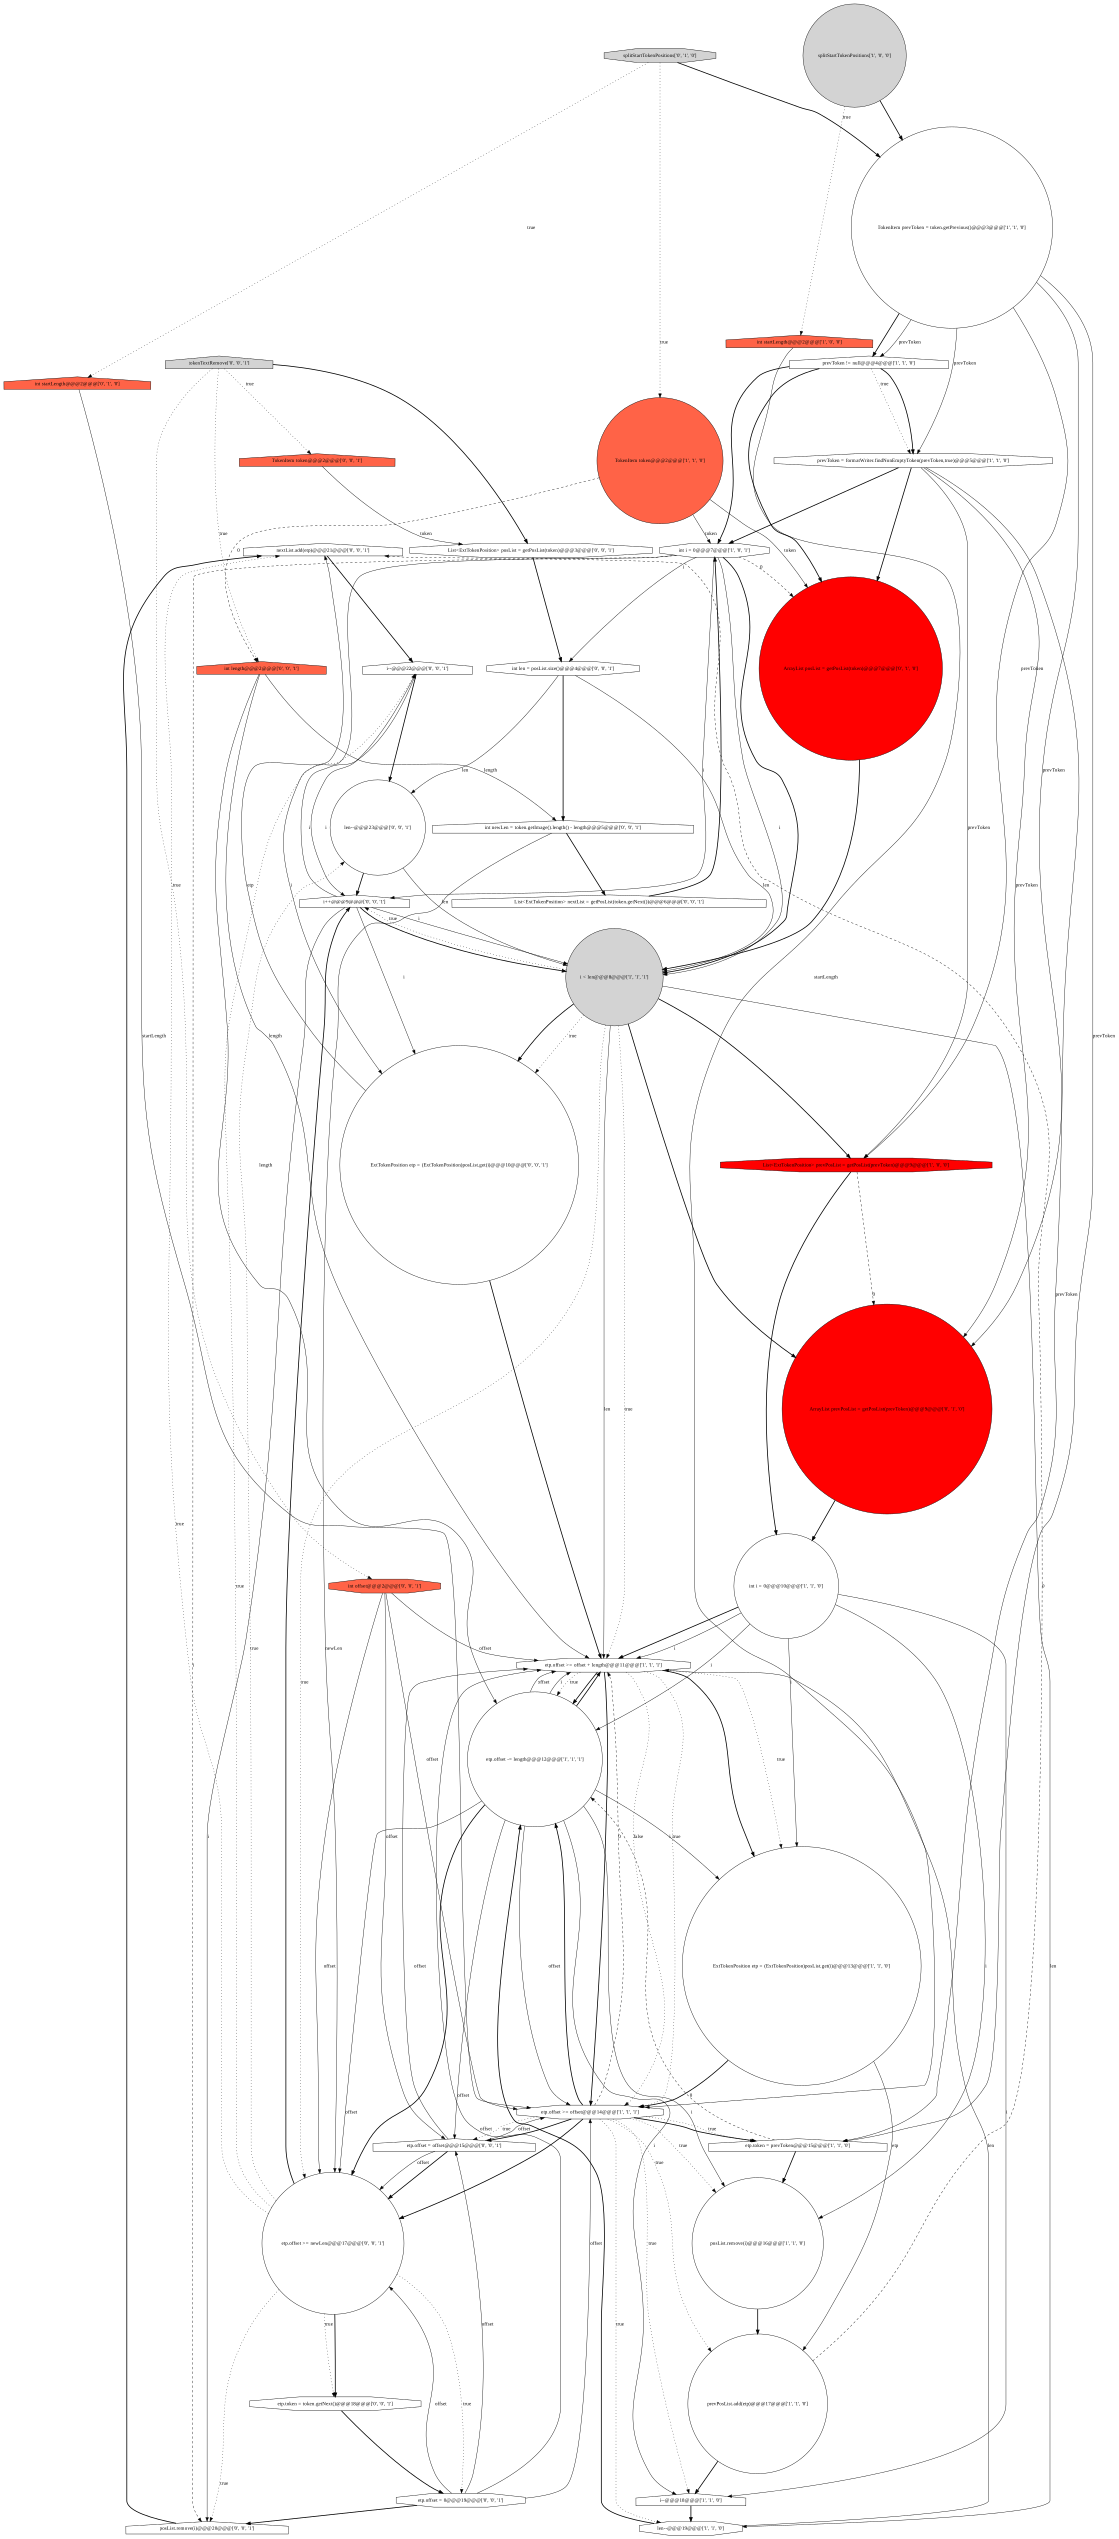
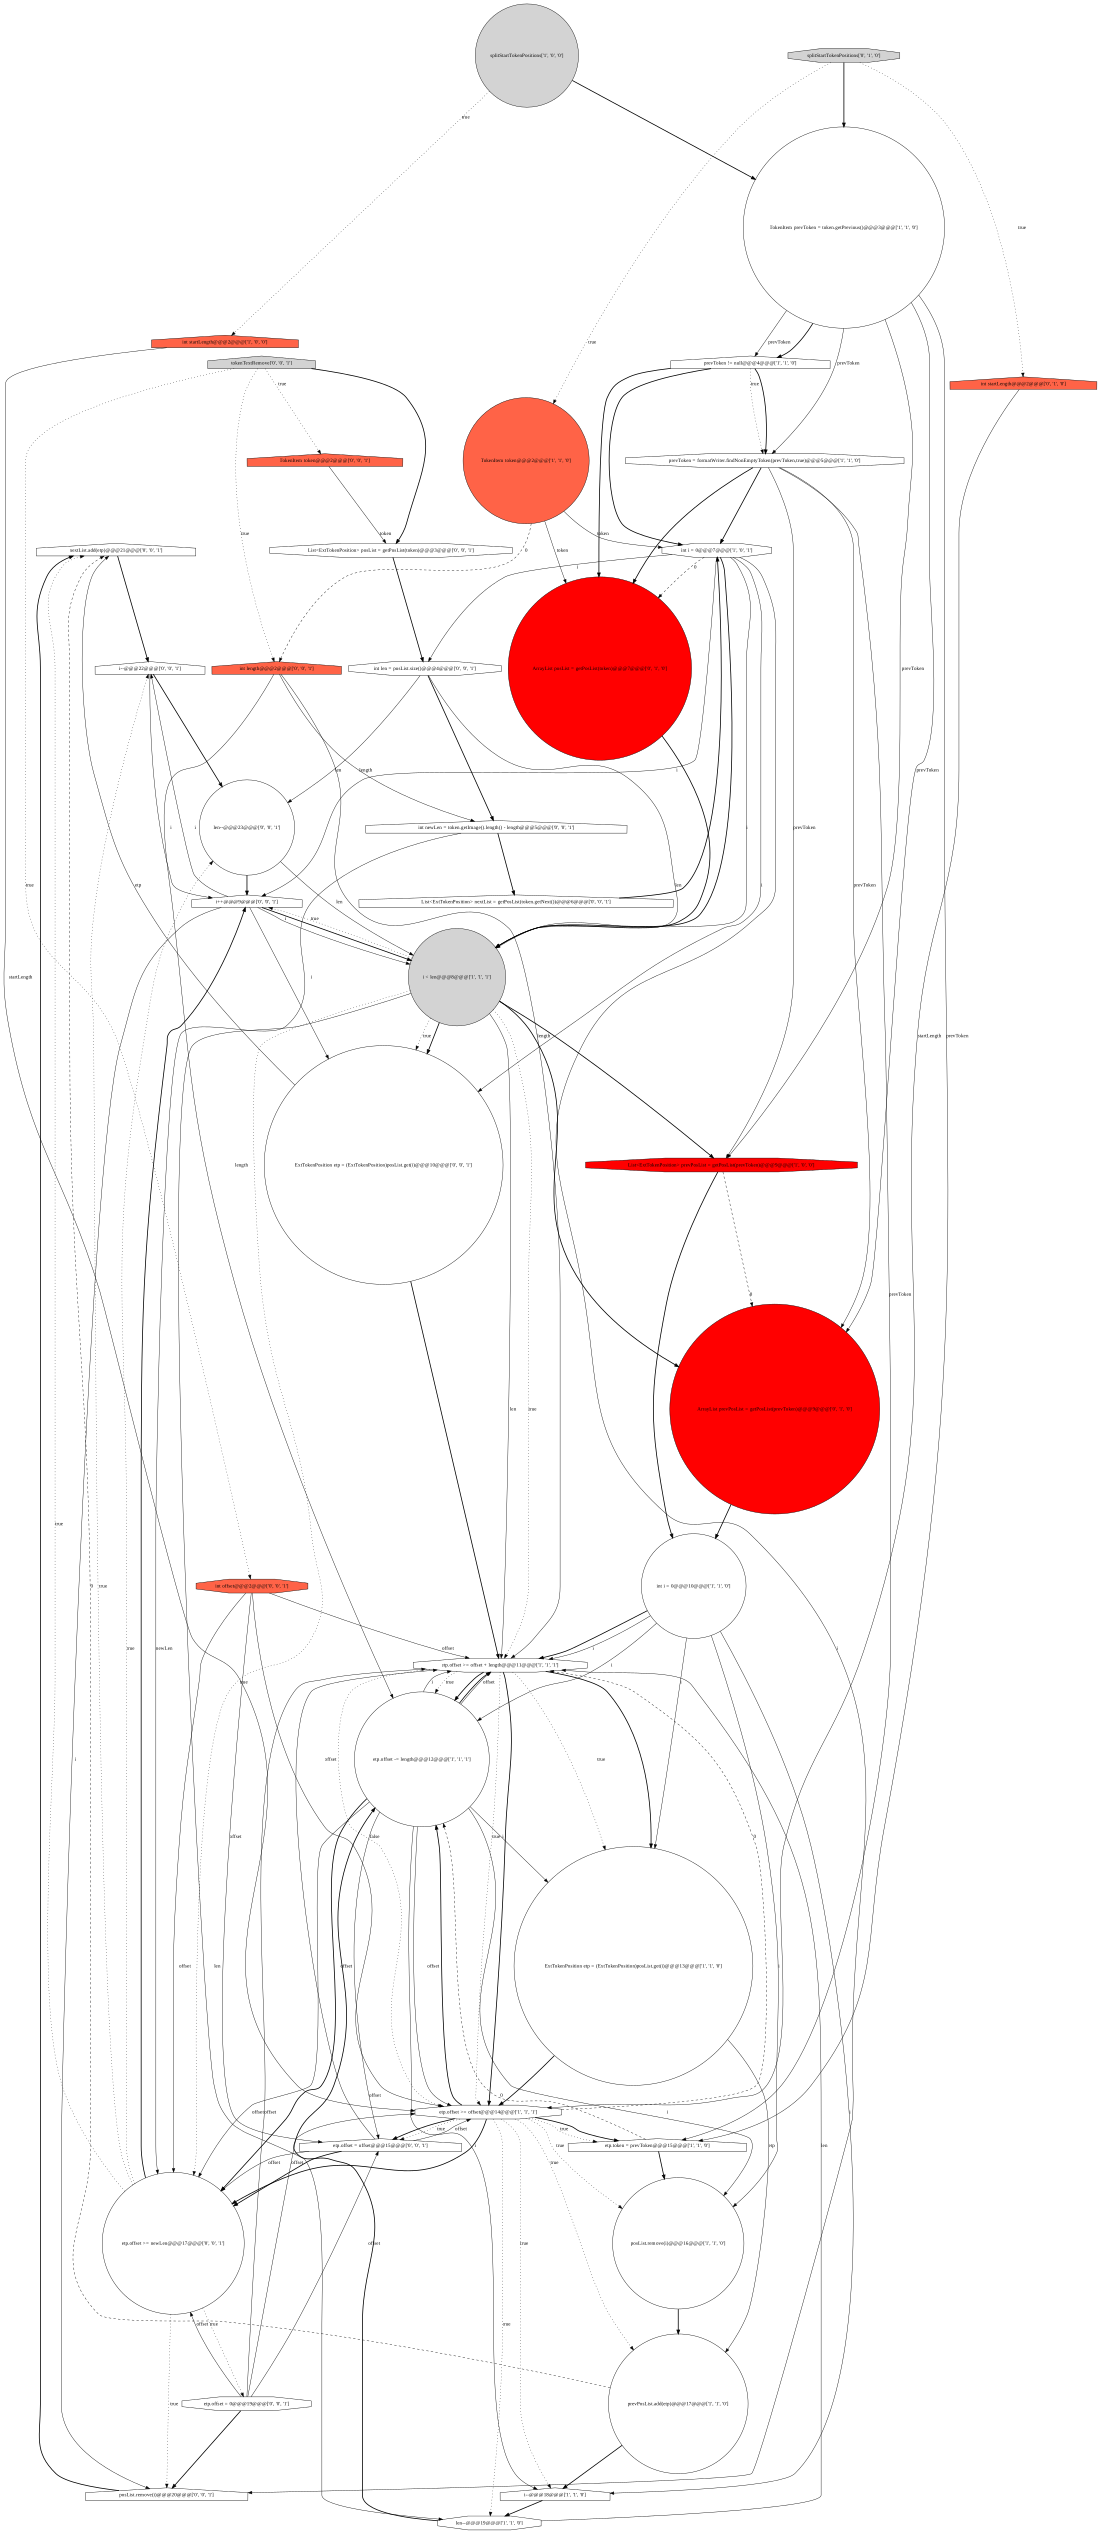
edge "int i = 0@@@7@@@['1', '0', '1']" -> "posList.remove(i)@@@20@@@['0', '0', '1']": style dashed -> solid
node "etp.token = token.getNext()@@@18@@@['0', '0', '1']": removed
